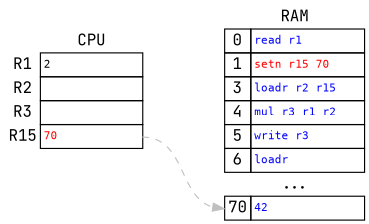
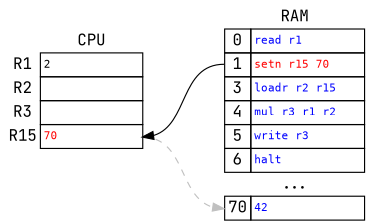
edge "RAM" -> "CPU": added
node "RAM": text "loadr" -> "halt"
